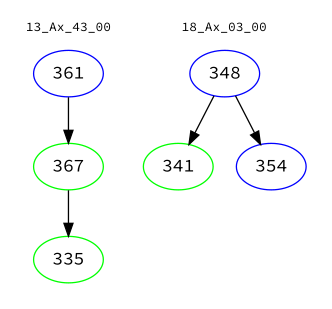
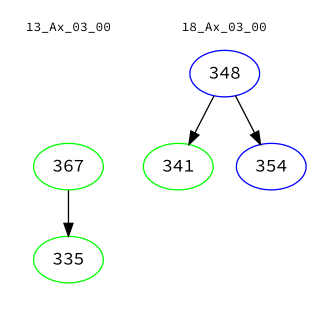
cluster "13_Ax_43_00": label "13_Ax_43_00" -> "13_Ax_03_00"
node "361": removed
